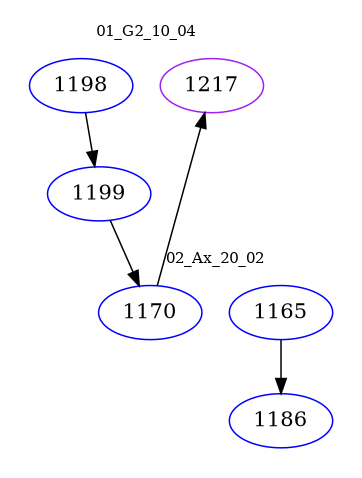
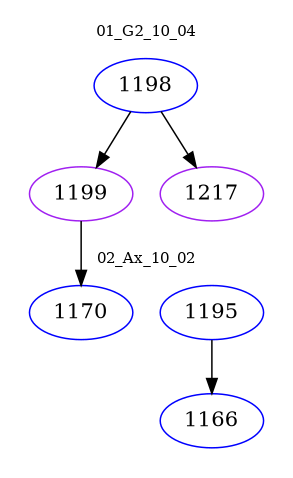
node "1199": color blue -> purple
edge "1170" -> "1217": now "1198" -> "1217"
cluster "02_Ax_20_02": label "02_Ax_20_02" -> "02_Ax_10_02"
node "1165": label "1165" -> "1195"
node "1186": label "1186" -> "1166"
